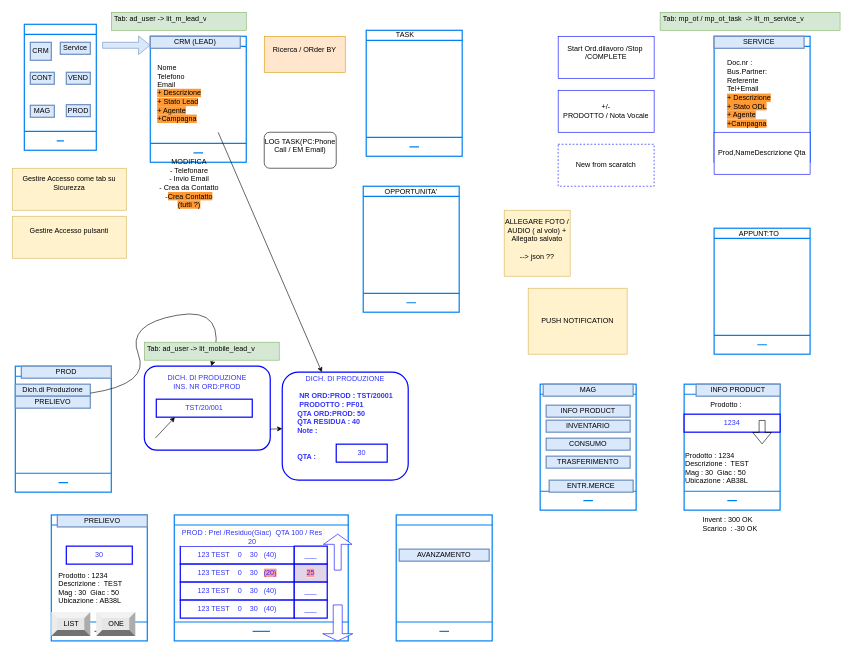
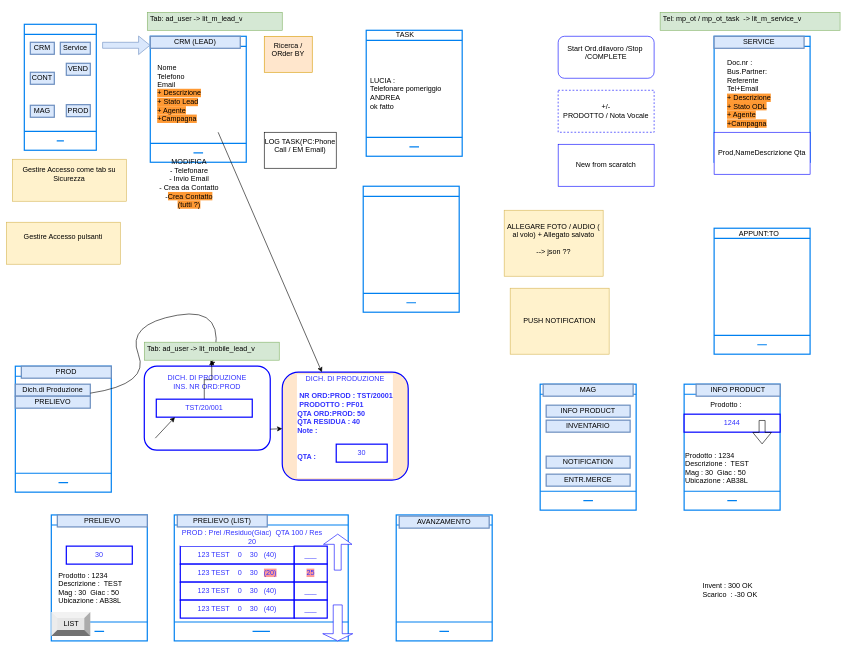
node "Tab: mp_ot / mp_ot_task -> lit_m_service_v": label "Tab: mp_ot / mp_ot_task -> lit_m_service_v" -> "Tel: mp_ot / mp_ot_task -> lit_m_service_v"
node "Tab: ad_user -> lit_m_lead_v": moved (179, 21) -> (215, 21)
node "CRM": size 21x18 -> 24x12
node "Ricerca / ORder BY": size 81x36 -> 48x36
node "Start Ord.dilavoro /Stop /COMPLETE": shape rectangle -> rounded rectangle
node "VEND": moved (78, 78) -> (78, 69)
node "LUCIA : Telefonare pomeriggio ANDREA ok fatto": added
node "+/- PRODOTTO / Nota Vocale": style solid -> dashed
node "LOG TASK(PC:Phone Call / EM Email)": shape rounded rectangle -> rectangle
node "New from scaratch": style dashed -> solid
node "Gestire Accesso come tab su Sicurezza": moved (69, 189) -> (69, 180)
node "OPPORTUNITA'": removed
node "Gestire Accesso pulsanti": moved (69, 237) -> (63, 243)
node "ALLEGARE FOTO / AUDIO ( al volo) + Allegato salvato --> json ??": size 66x66 -> 99x66
node "PUSH NOTIFICATION": moved (578, 321) -> (560, 321)
edge "TST/20/001" -> "Tab: ad_user -> lit_mobile_lead_v": added
node "1234": label "1234" -> "1244"
node "DICH. DI PRODUZIONE NR ORD:PROD : TST/20001 PRODOTTO : PF01 QTA ORD:PROD: 50 QTA RESIDUA : 40 Note : QTA :": fillcolor #ffffff -> #ffe6cc
node "CONSUMO": removed
node "TRASFERIMENTO": label "TRASFERIMENTO" -> "NOTIFICATION"
node "ENTR.MERCE": moved (591, 486) -> (588, 480)
node "PRELIEVO (LIST)": added
node "Invent : 300 OK Scarico : -30 OK": moved (750, 525) -> (750, 591)
node "PROD : Prel /Residuo(Giac) QTA 100 / Res 20": fillcolor #fff2cc -> #ffffff
node "AVANZAMENTO": moved (444, 555) -> (444, 522)
node "25": fillcolor #e1d5e7 -> #ffffff
node "ONE": removed
